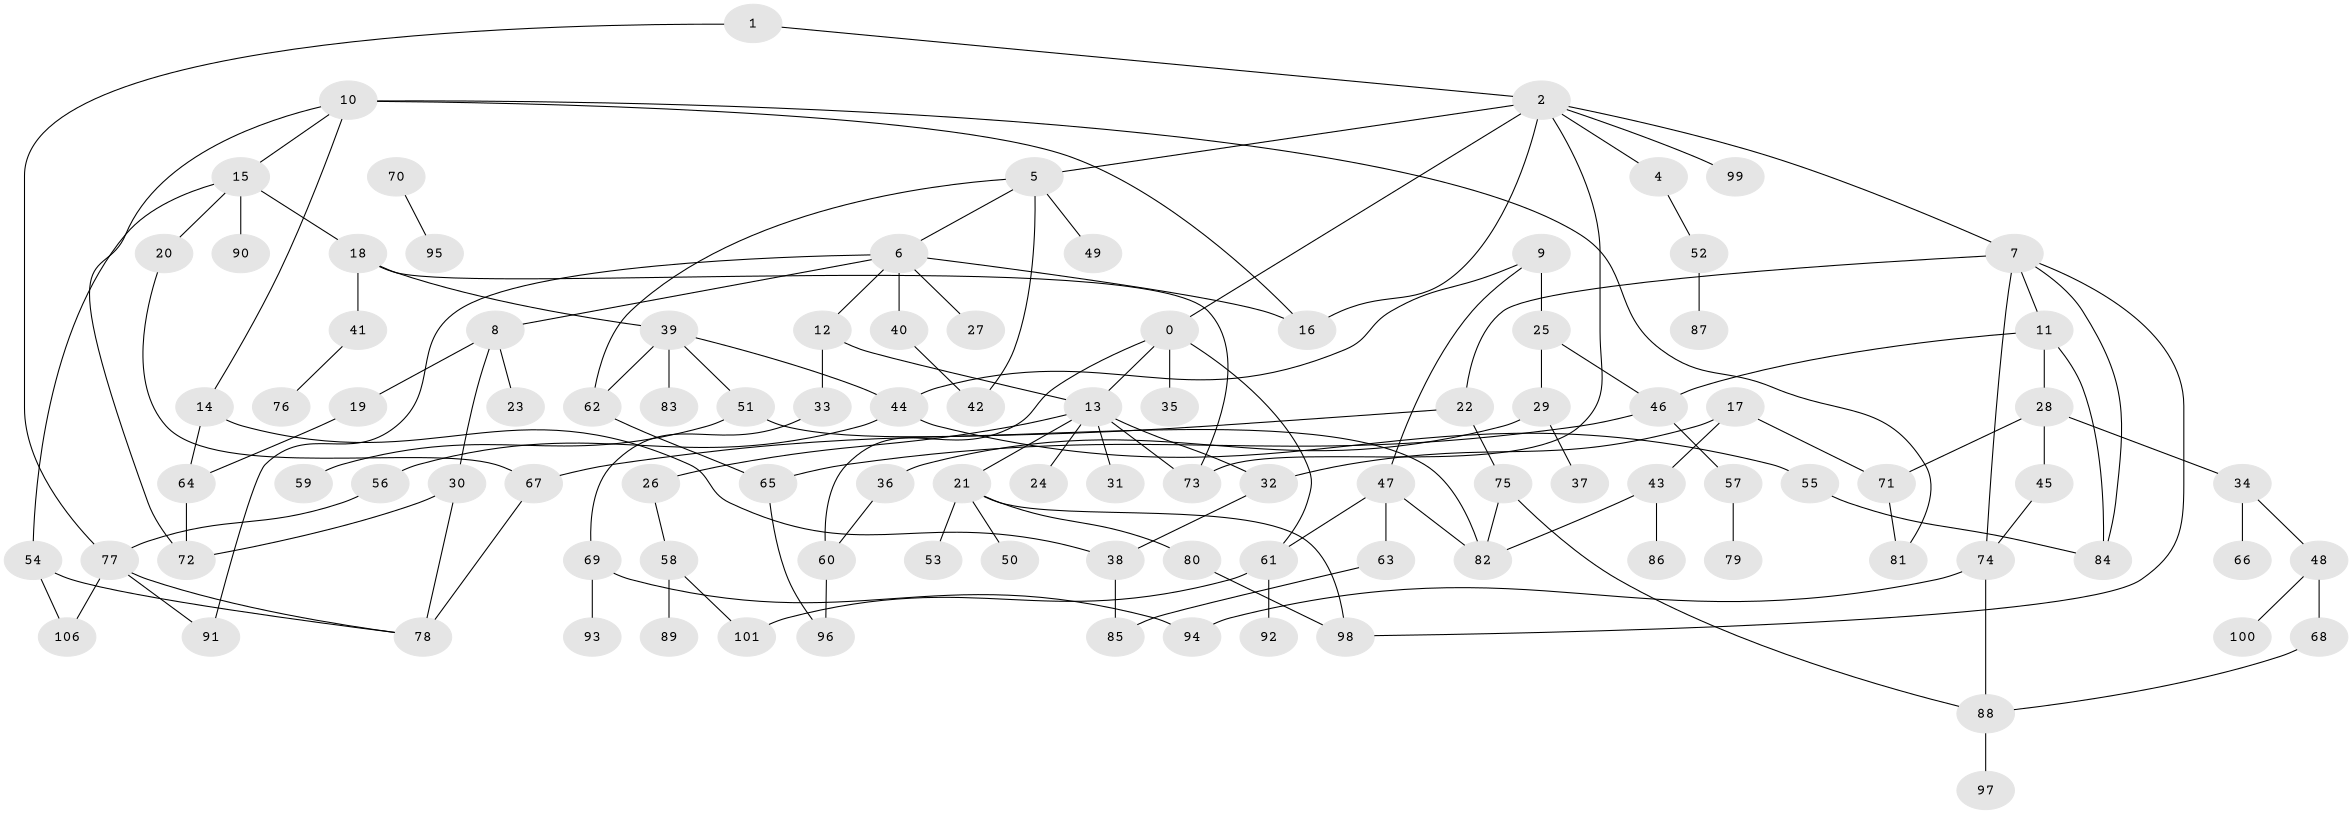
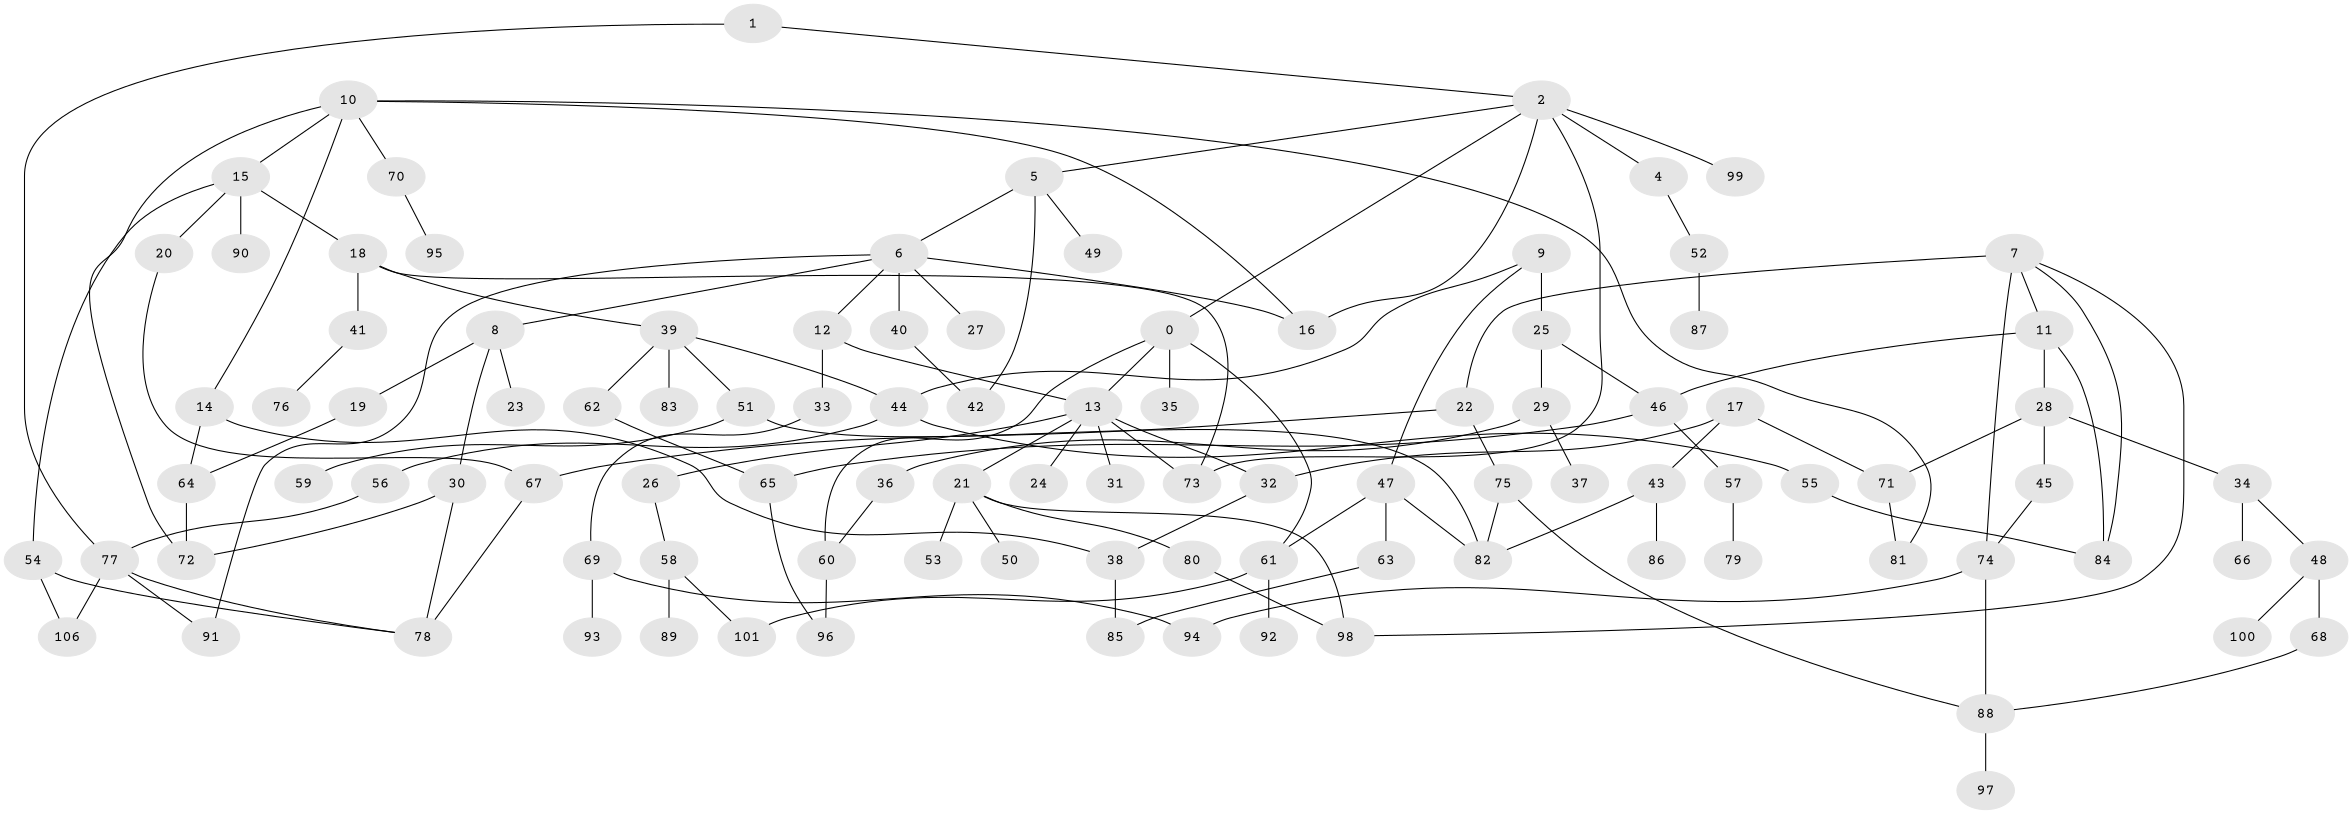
edge "10" -- "70": added
edge "2" -- "7": removed
edge "5" -- "62": removed
